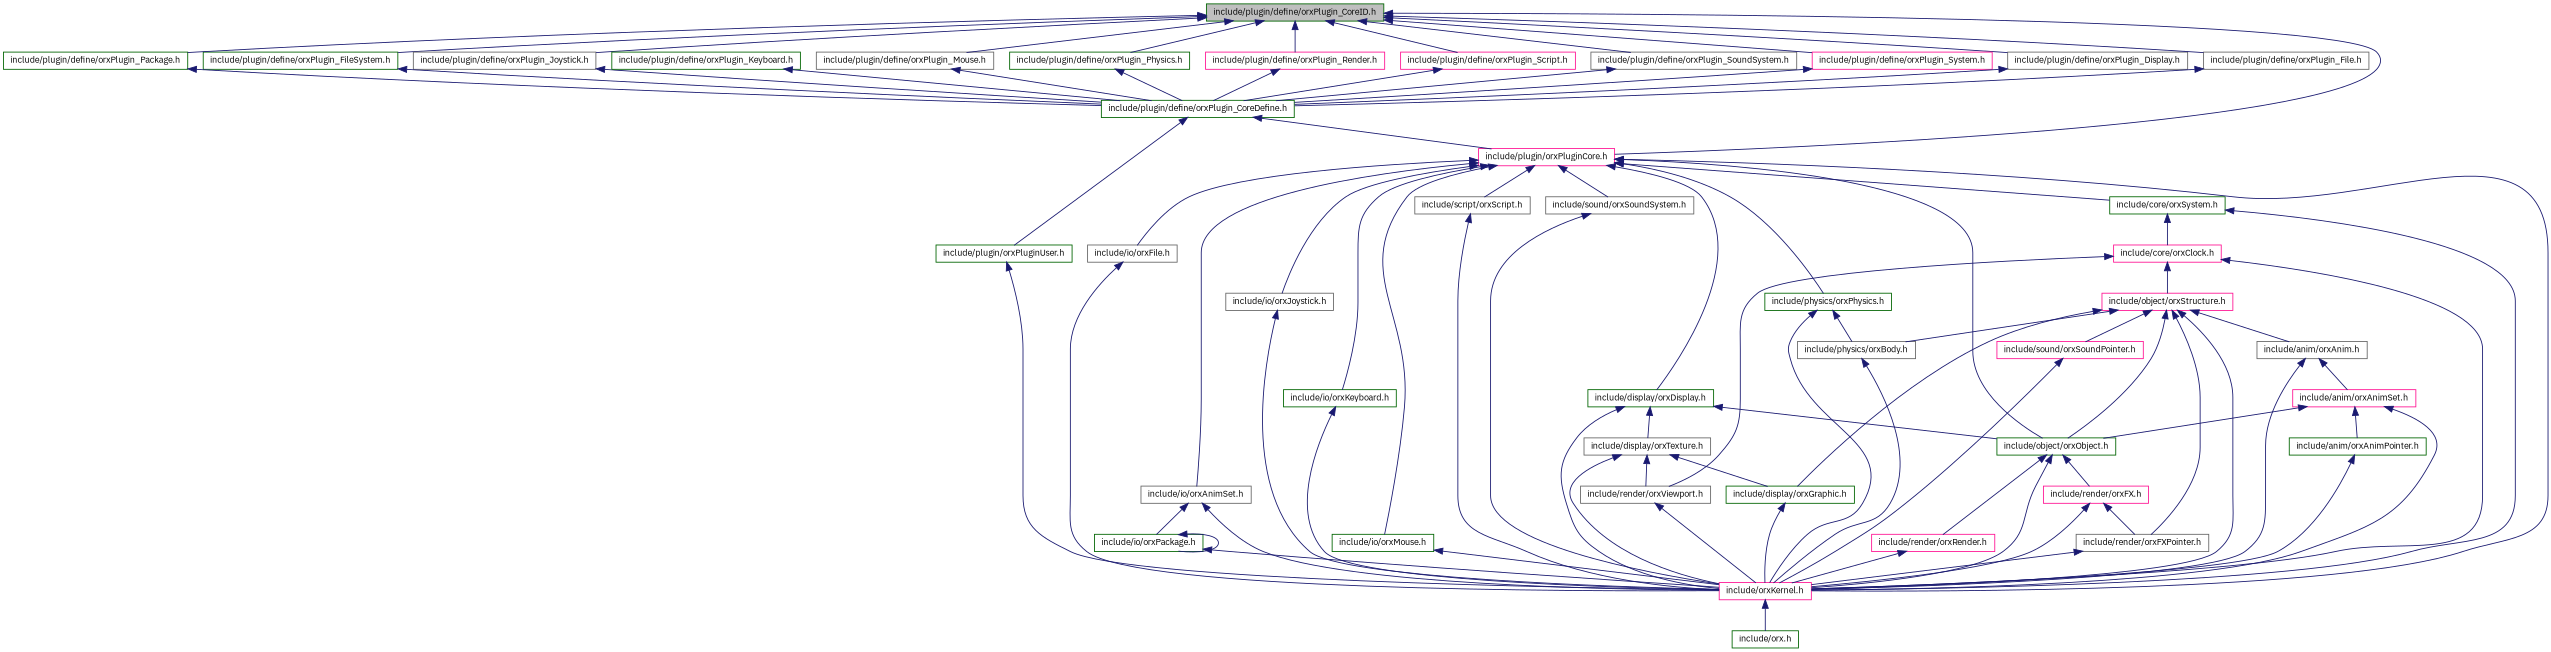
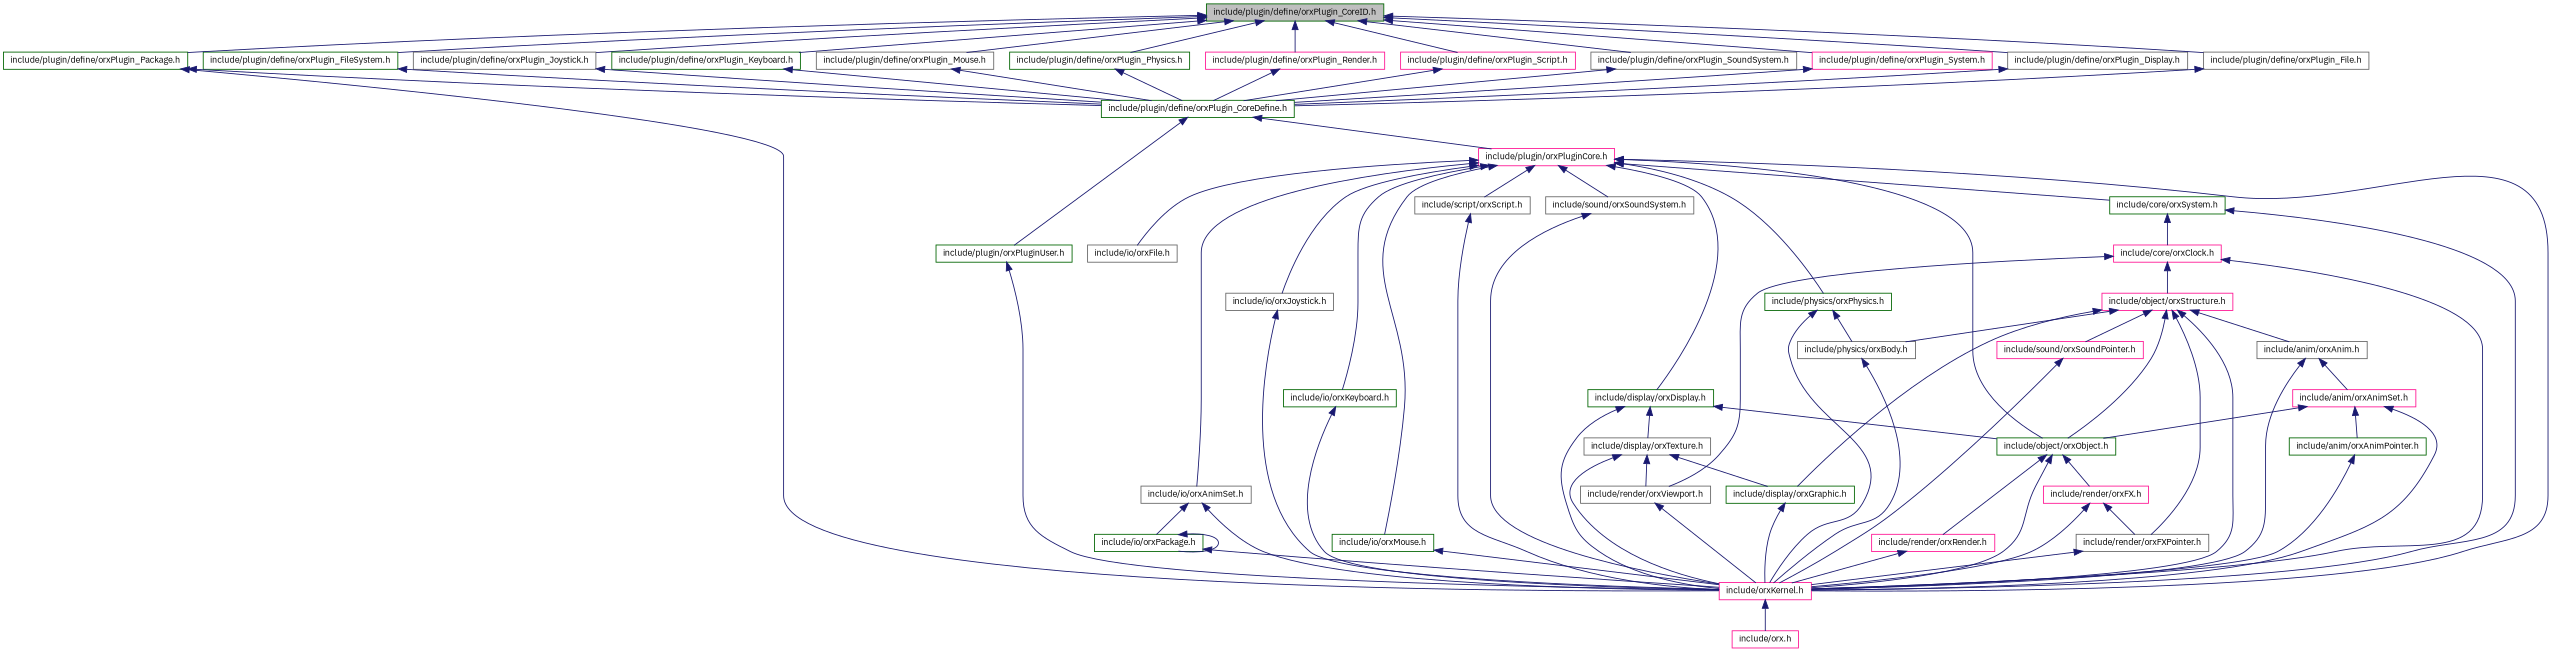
edge "include/plugin/orxPluginCore.h" -> "include/plugin/define/orxPlugin_CoreID.h": now "include/plugin/define/orxPlugin_Keyboard.h" -> "include/plugin/define/orxPlugin_CoreID.h"
edge "include/orxKernel.h" -> "include/io/orxFile.h": now "include/orxKernel.h" -> "include/plugin/define/orxPlugin_Package.h"
node "include/orx.h": color darkgreen -> deeppink
